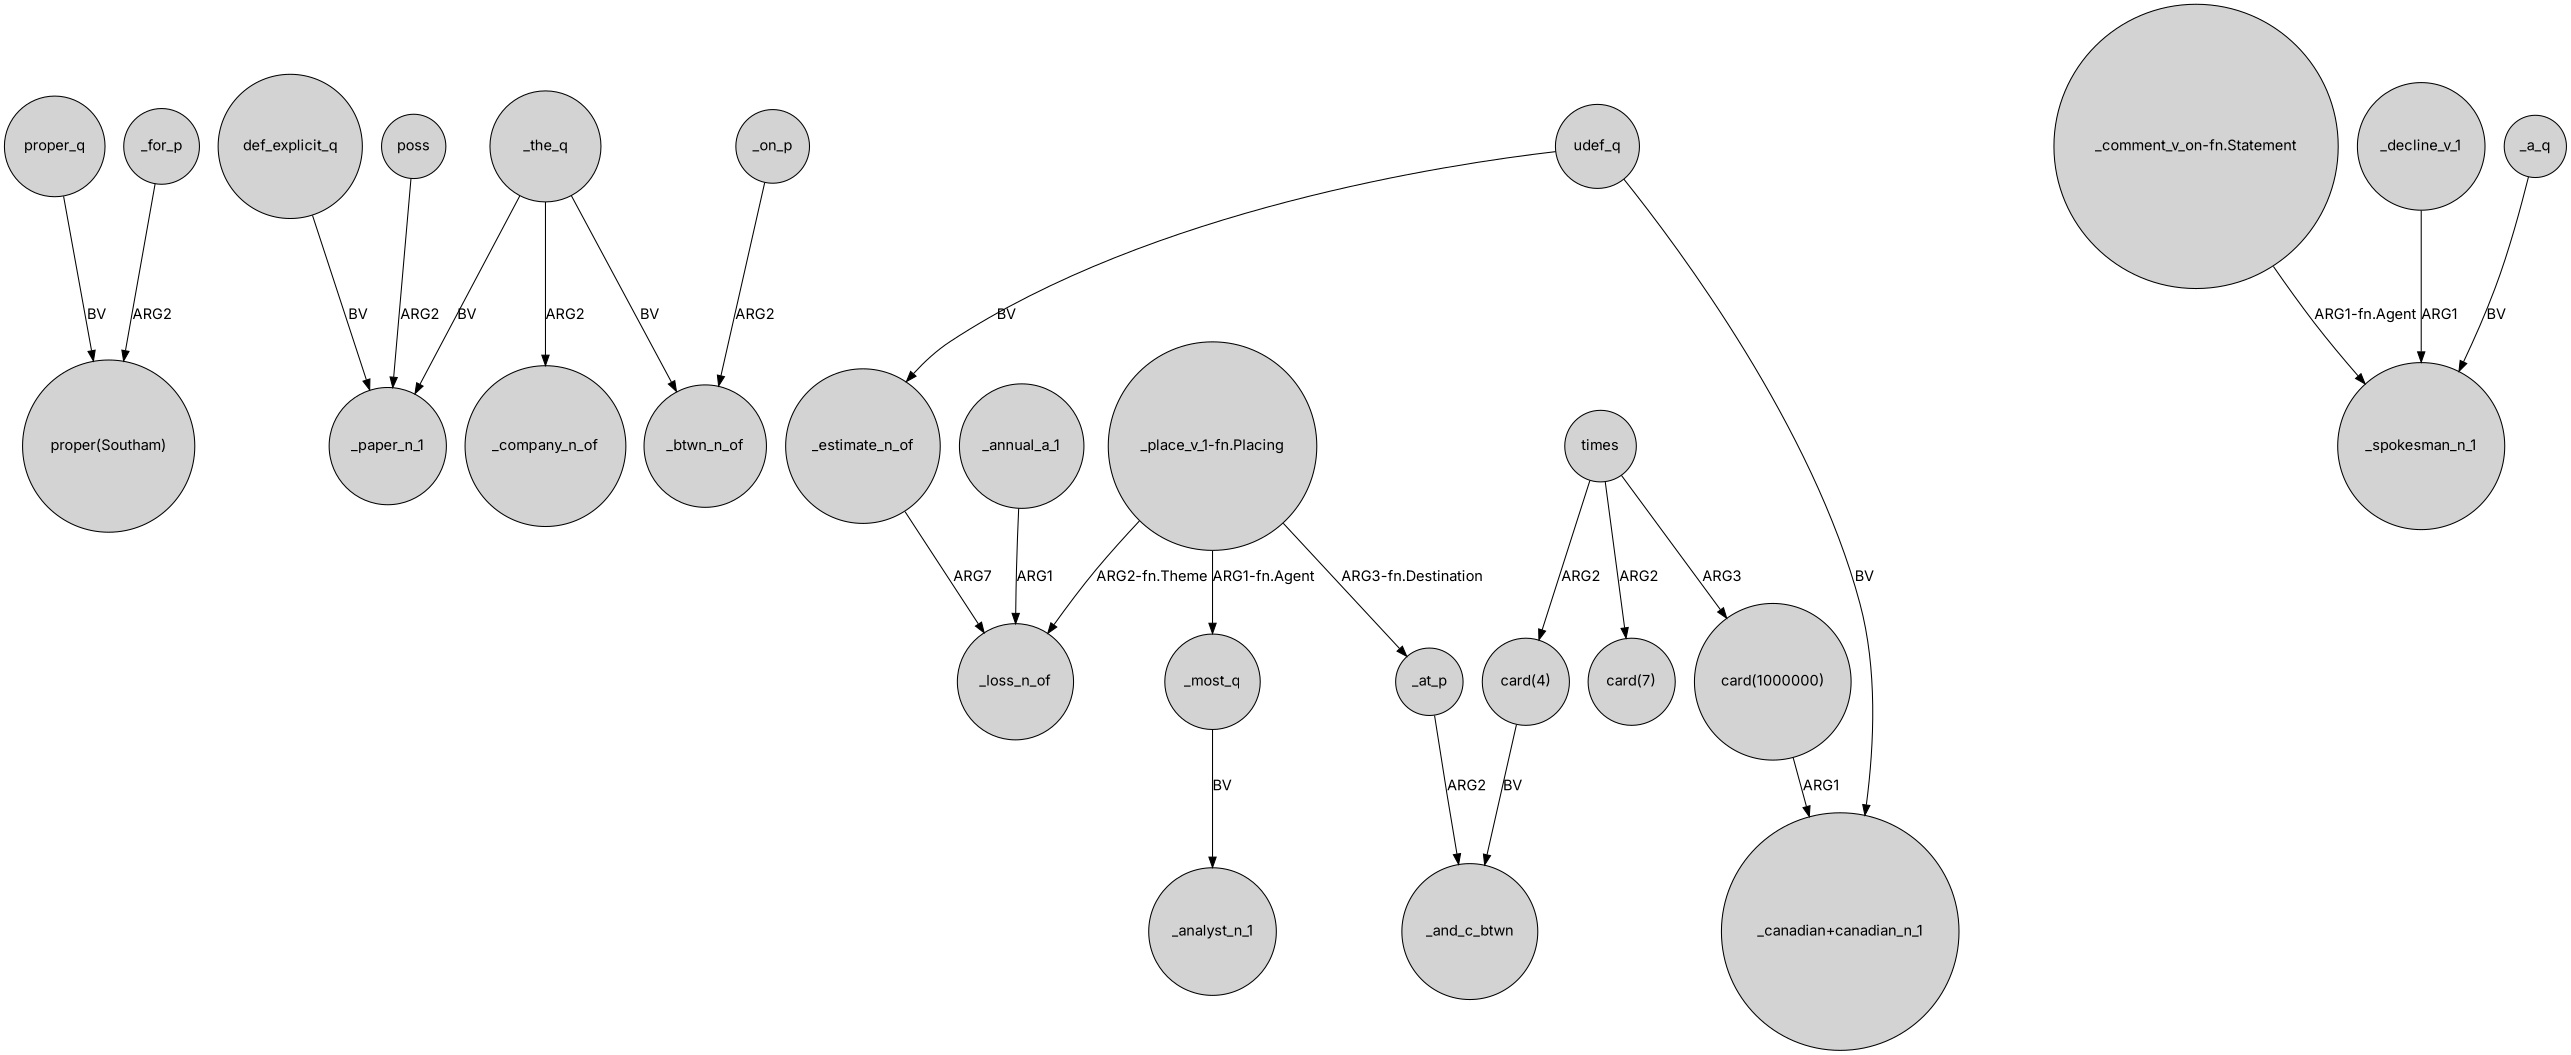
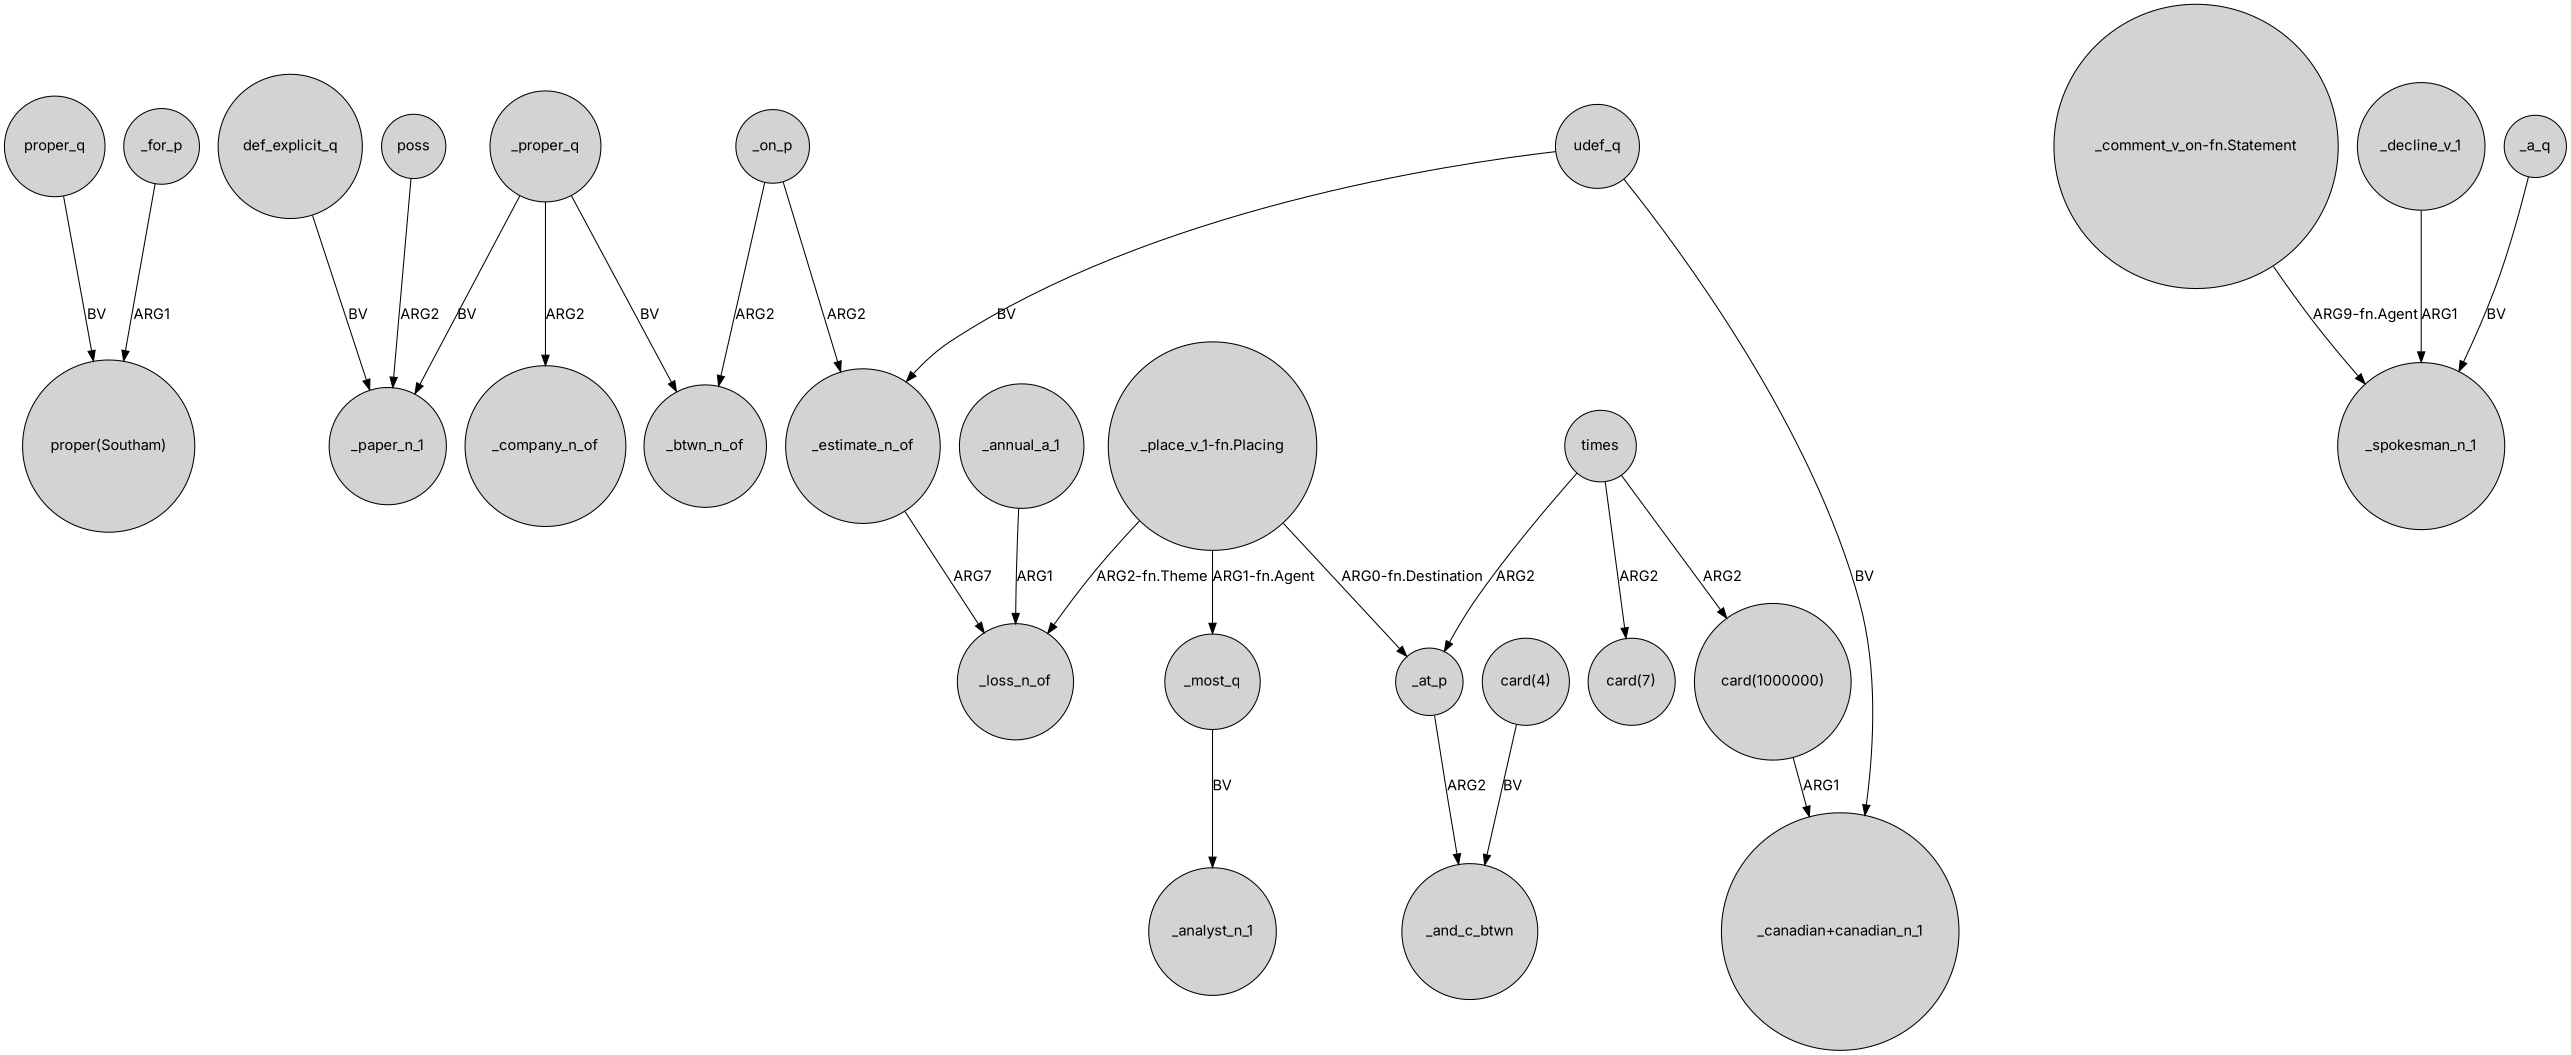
node "_the_q": label "_the_q" -> "_proper_q"
edge "_on_p" -> "_estimate_n_of": added, label "ARG2"
edge "_for_p" -> "proper(Southam)": label "ARG2" -> "ARG1"
edge "_comment_v_on-fn.Statement" -> "_spokesman_n_1": label "ARG1-fn.Agent" -> "ARG9-fn.Agent"
edge "times" -> "card(4)": now "times" -> "_at_p"
edge "_place_v_1-fn.Placing" -> "_at_p": label "ARG3-fn.Destination" -> "ARG0-fn.Destination"
edge "times" -> "card(1000000)": label "ARG3" -> "ARG2"
